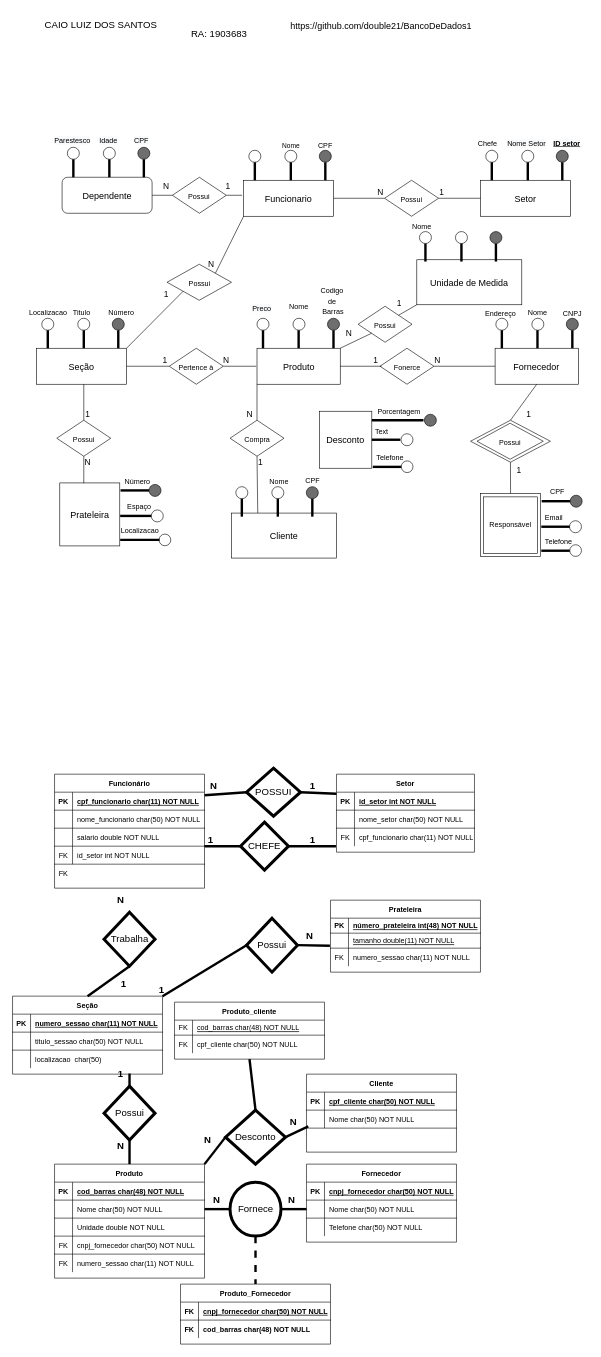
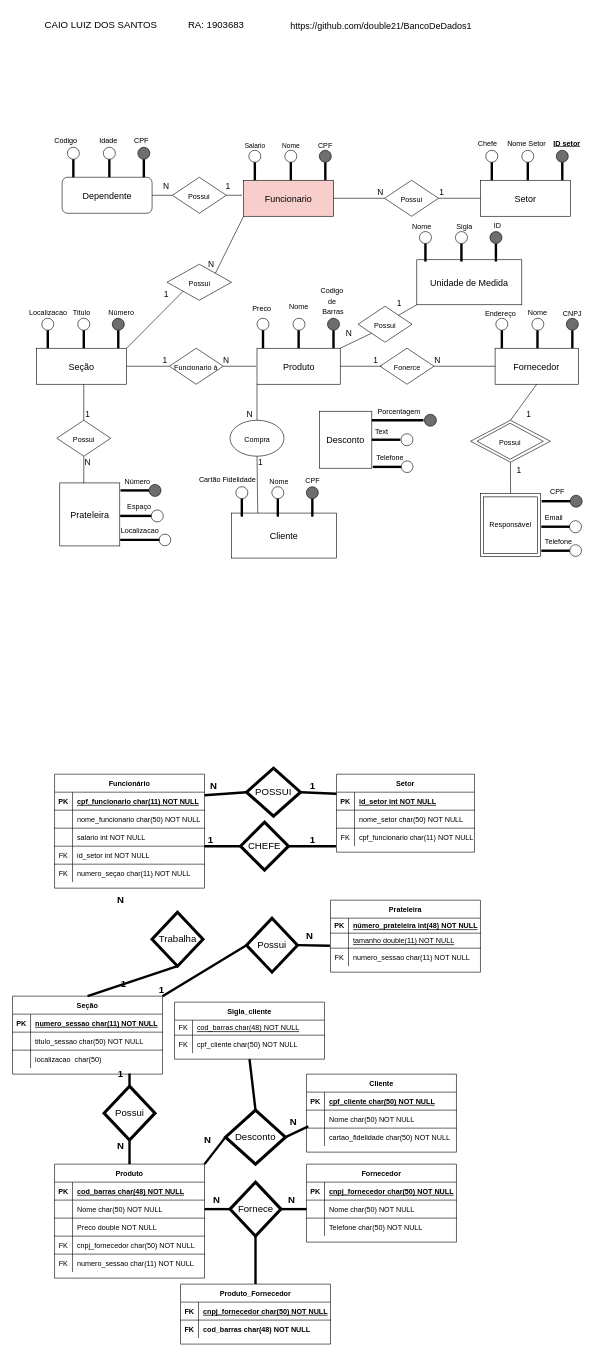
node "RA: 1903683": moved (219, 33) -> (216, 24)
node "Salario": added
node "Parestesco": label "Parestesco" -> "Codigo"
node "Funcionario": fillcolor #ffffff -> #f8cecc
node "Sigla": added
node "ID": added
node "Pertence à": label "Pertence à" -> "Funcionario à"
node "Compra": shape diamond -> ellipse
node "Cartão Fidelidade": added
node "salario double NOT NULL": label "salario double NOT NULL" -> "salario int NOT NULL"
node "numero_seçao char(11) NOT NULL": added
node "Trabalha": moved (129, 939) -> (177, 939)
node "Produto_cliente": label "Produto_cliente" -> "Sigla_cliente"
node "cartao_fidelidade char(50) NOT NULL": added
node "Fornece": shape ellipse -> diamond
node "Unidade double NOT NULL": label "Unidade double NOT NULL" -> "Preco double NOT NULL"
edge "Fornece" -- "Produto_Fornecedor": style dashed -> solid
